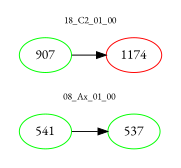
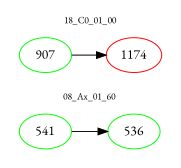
cluster "18_C2_01_00": label "18_C2_01_00" -> "18_C0_01_00"
cluster "08_Ax_01_00": label "08_Ax_01_00" -> "08_Ax_01_60"
node "537": label "537" -> "536"
